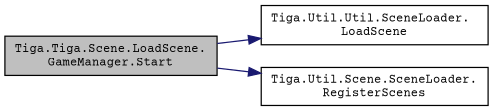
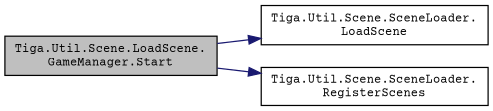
node "Tiga.Util.Util.SceneLoader. LoadScene": label "Tiga.Util.Util.SceneLoader. LoadScene" -> "Tiga.Util.Scene.SceneLoader. LoadScene"
node "Tiga.Tiga.Scene.LoadScene. GameManager.Start": label "Tiga.Tiga.Scene.LoadScene. GameManager.Start" -> "Tiga.Util.Scene.LoadScene. GameManager.Start"
